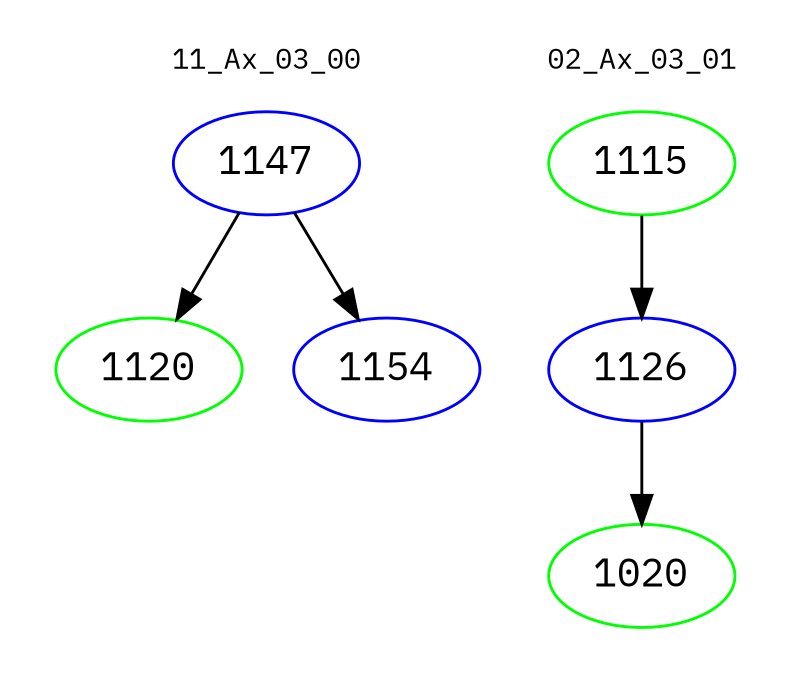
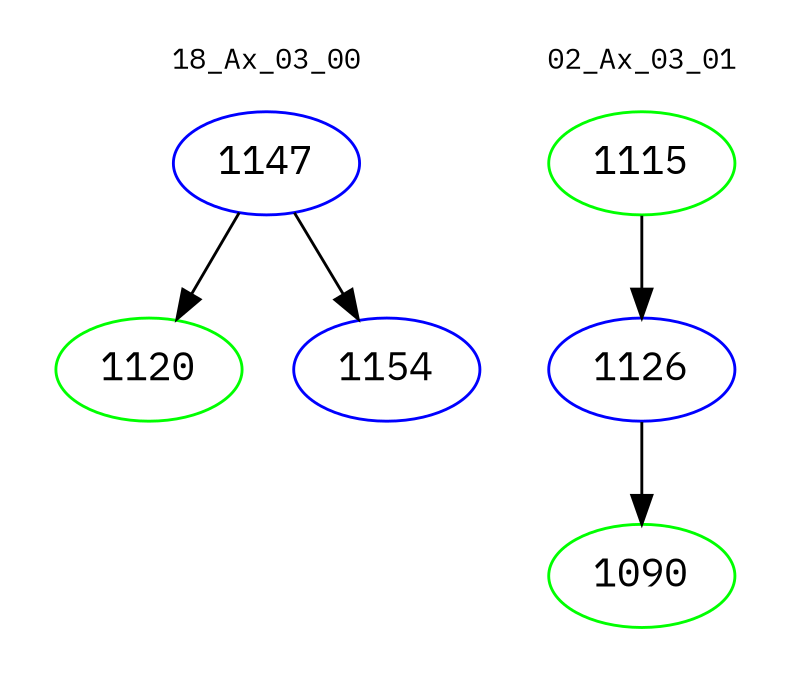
cluster "11_Ax_03_00": label "11_Ax_03_00" -> "18_Ax_03_00"
node "1020": label "1020" -> "1090"
